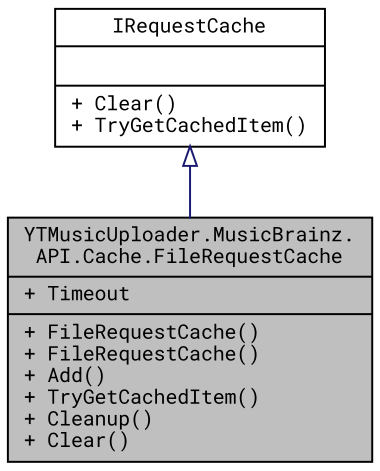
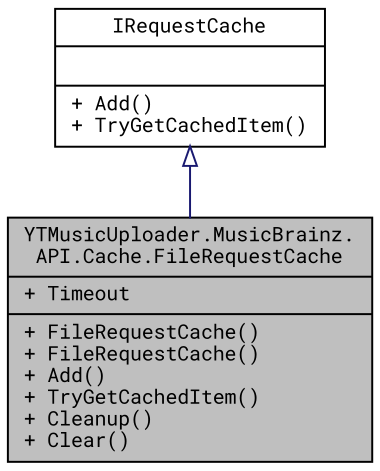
node "IRequestCache": text "+ Clear()" -> "+ Add()"
